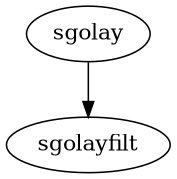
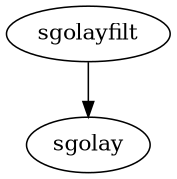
edge "sgolay" -> "sgolayfilt": reversed
